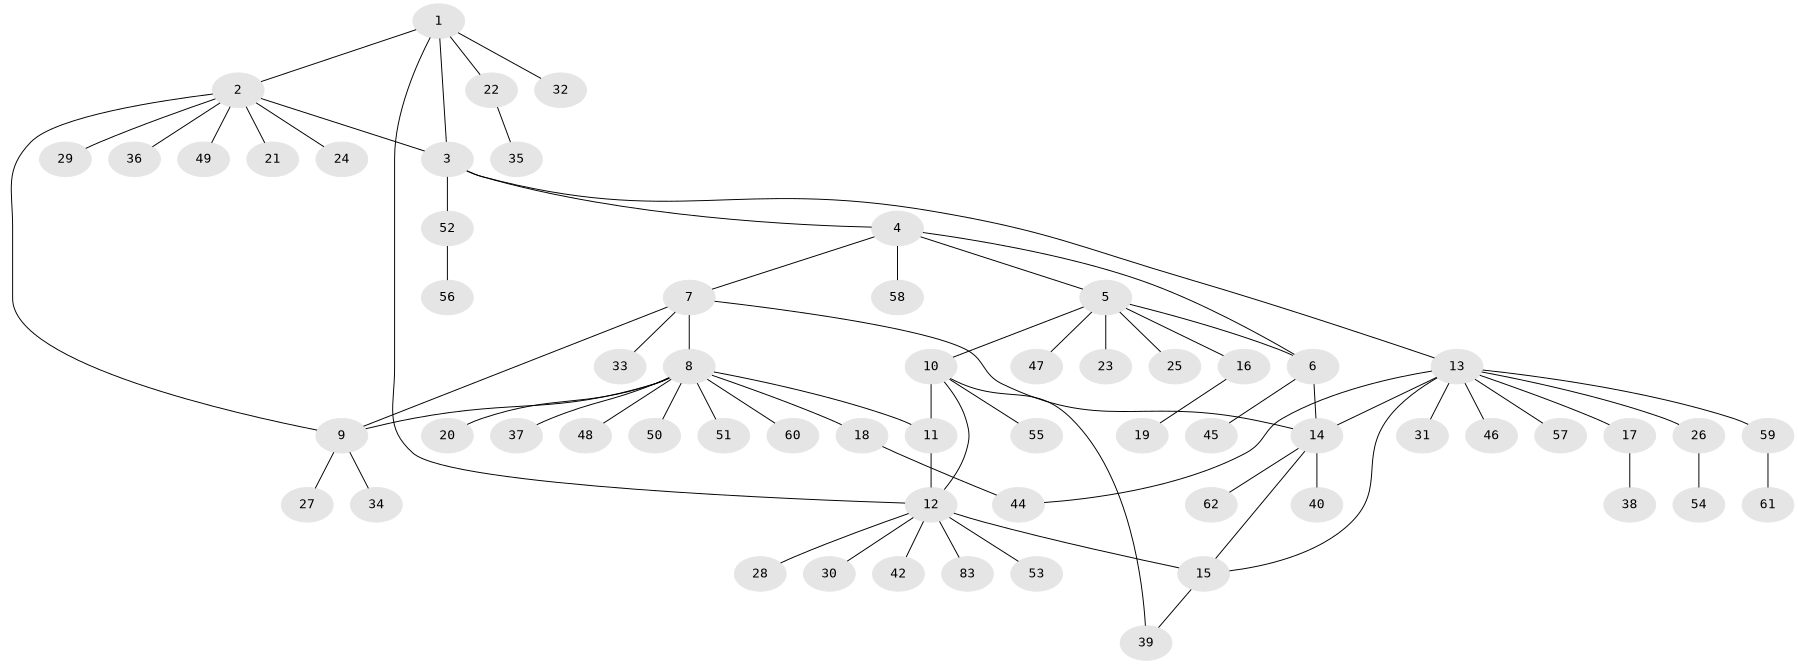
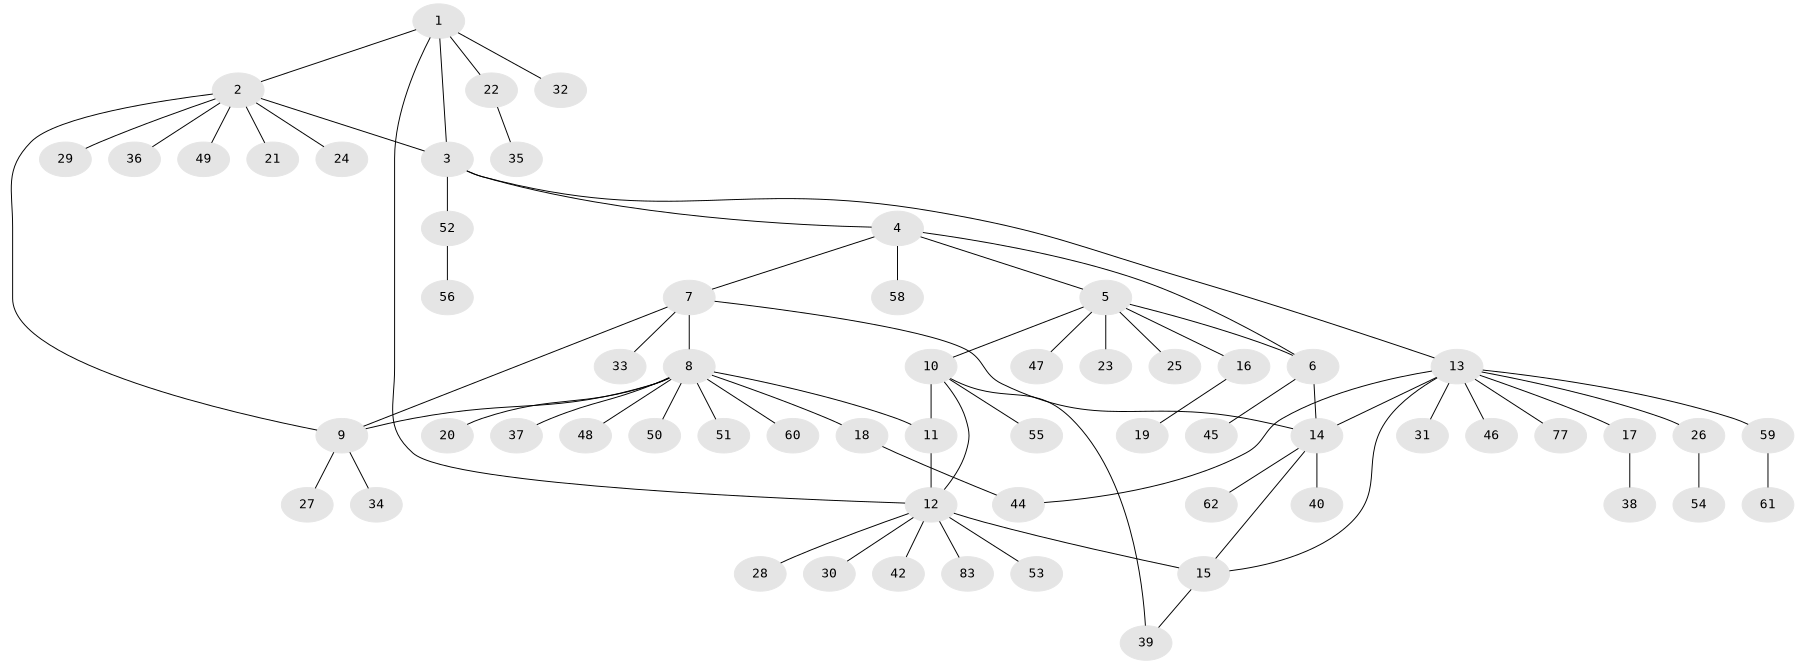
node "57": label "57" -> "77"
